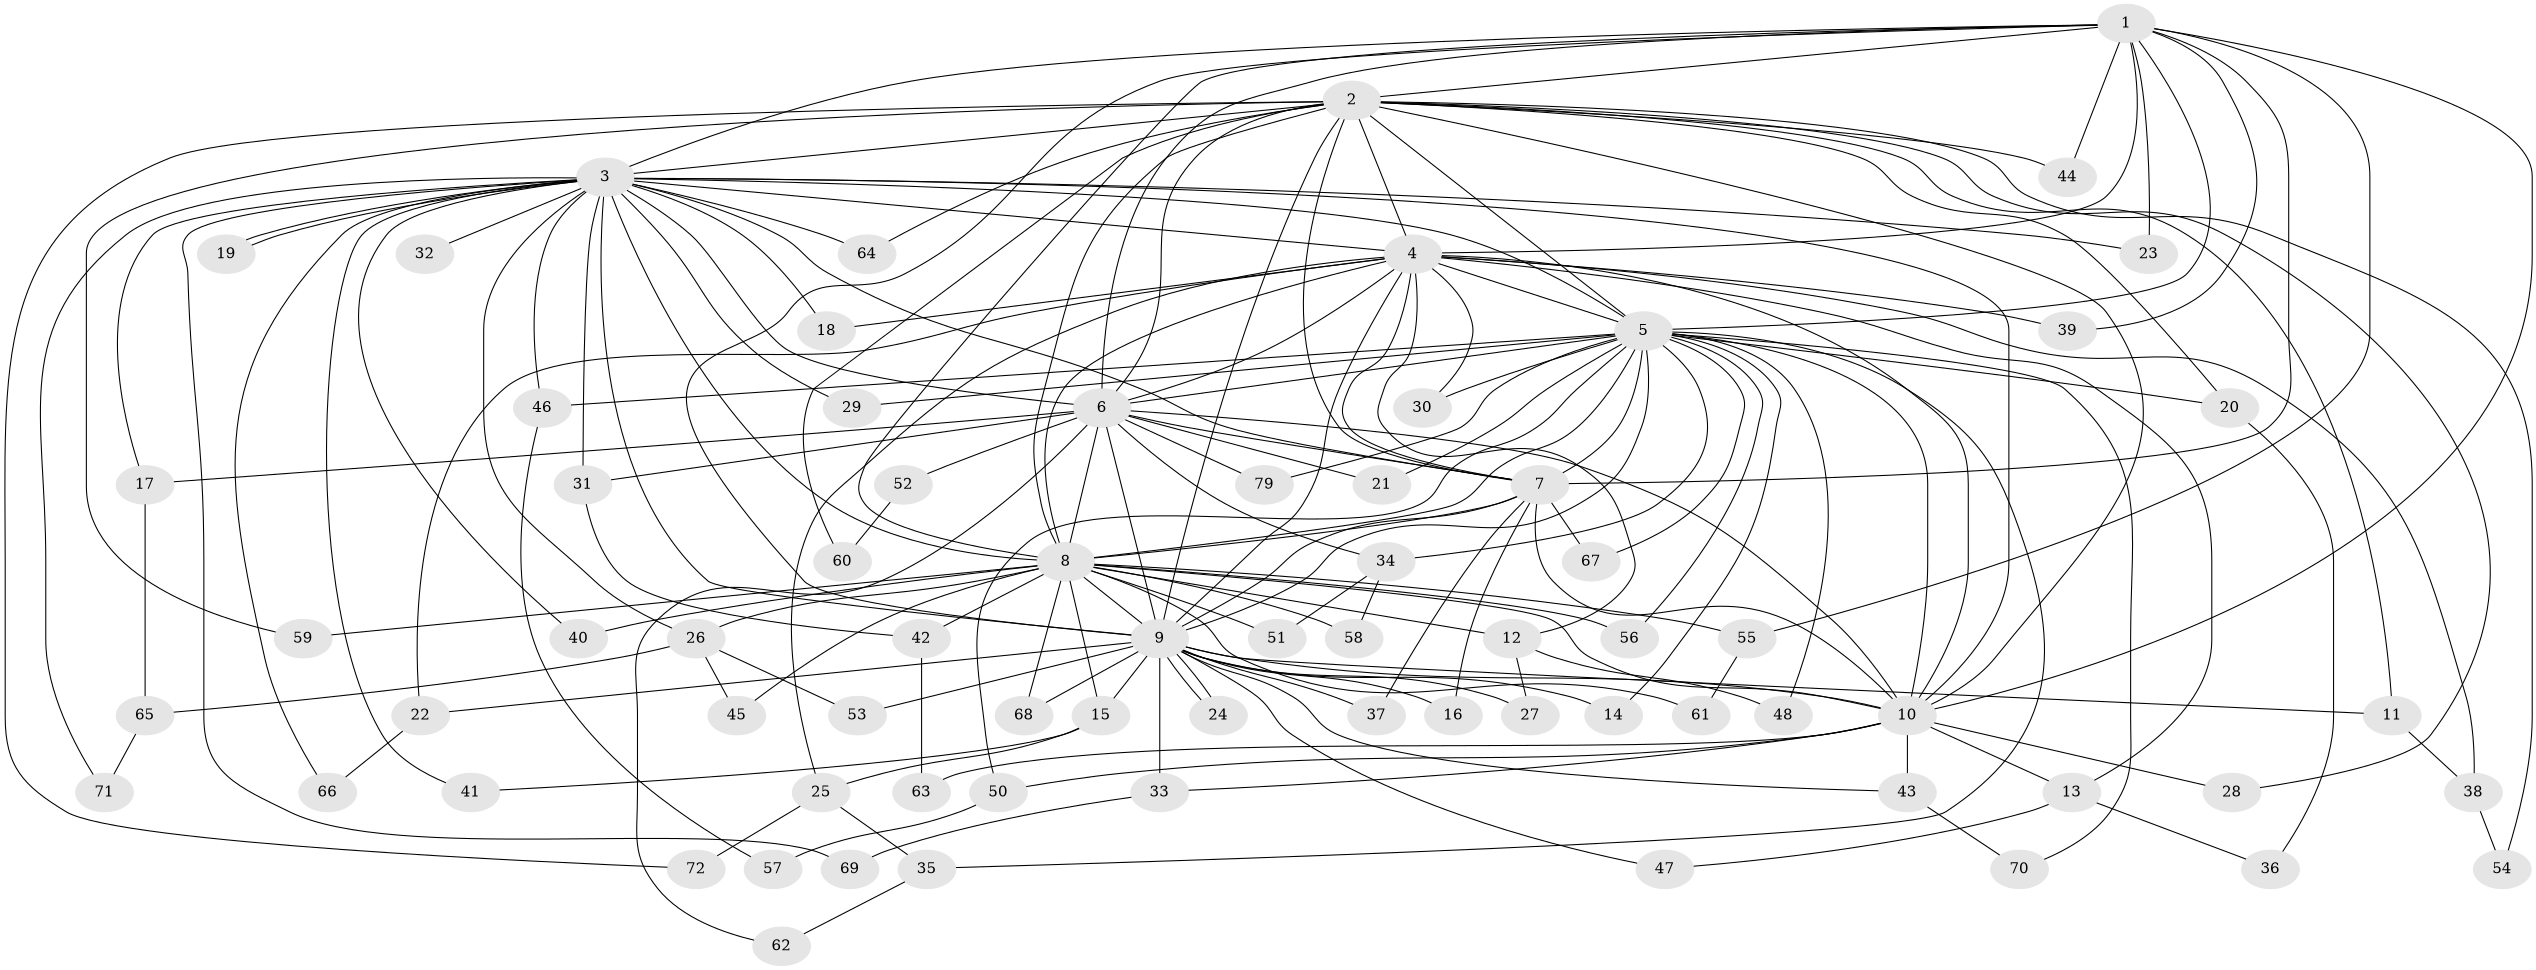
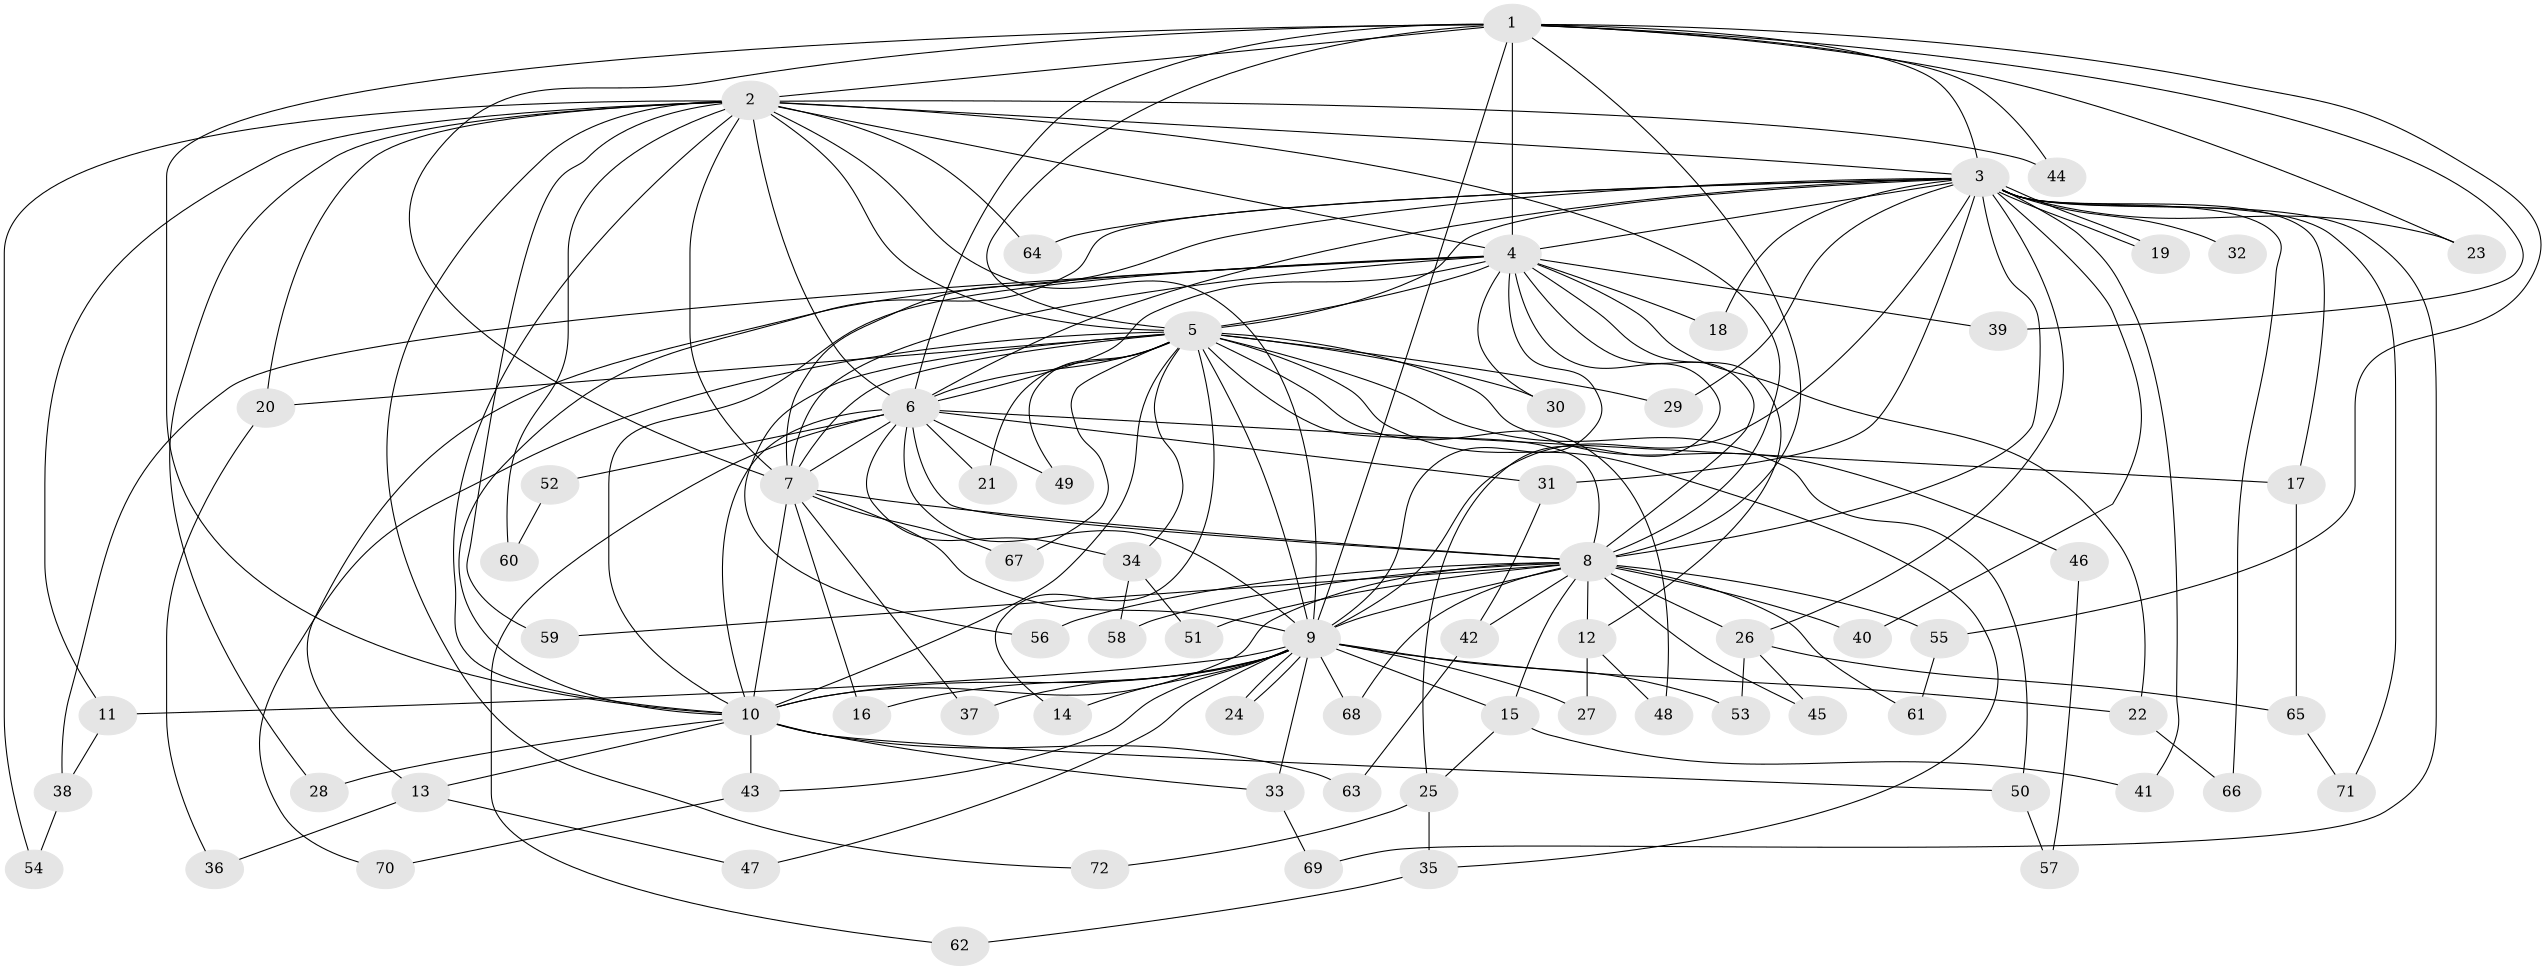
edge "3" -- "46": removed
node "79": label "79" -> "49"
